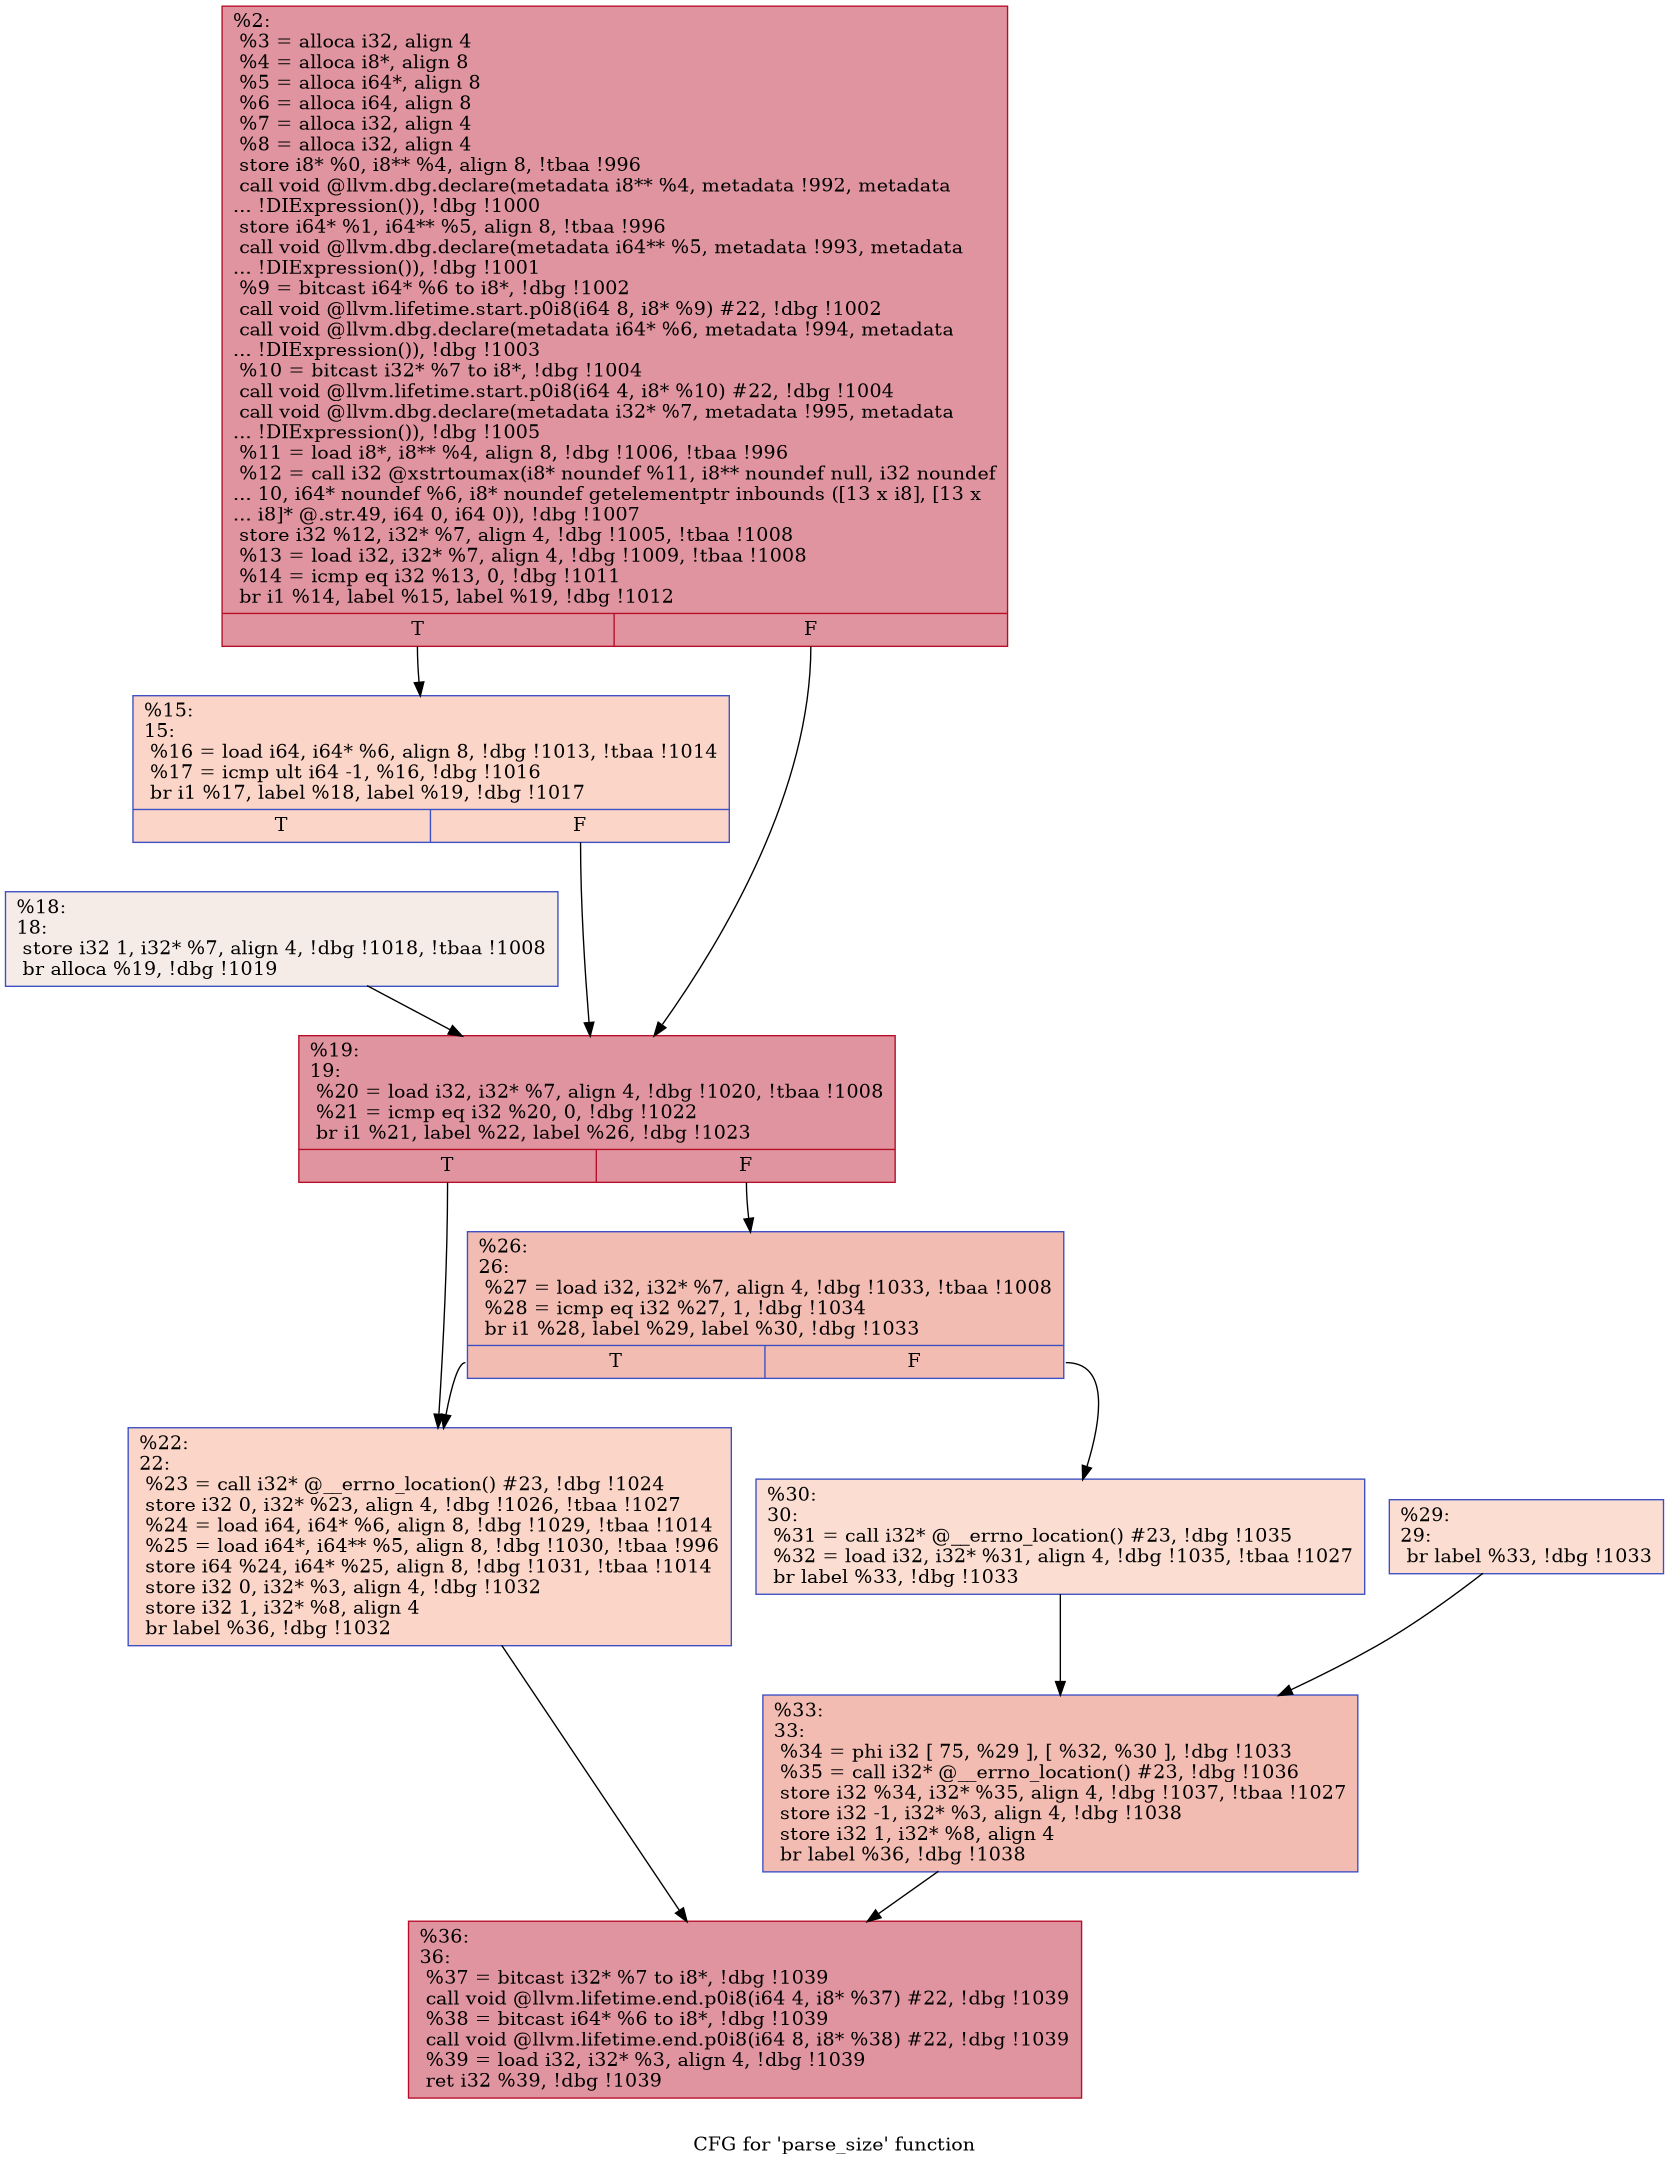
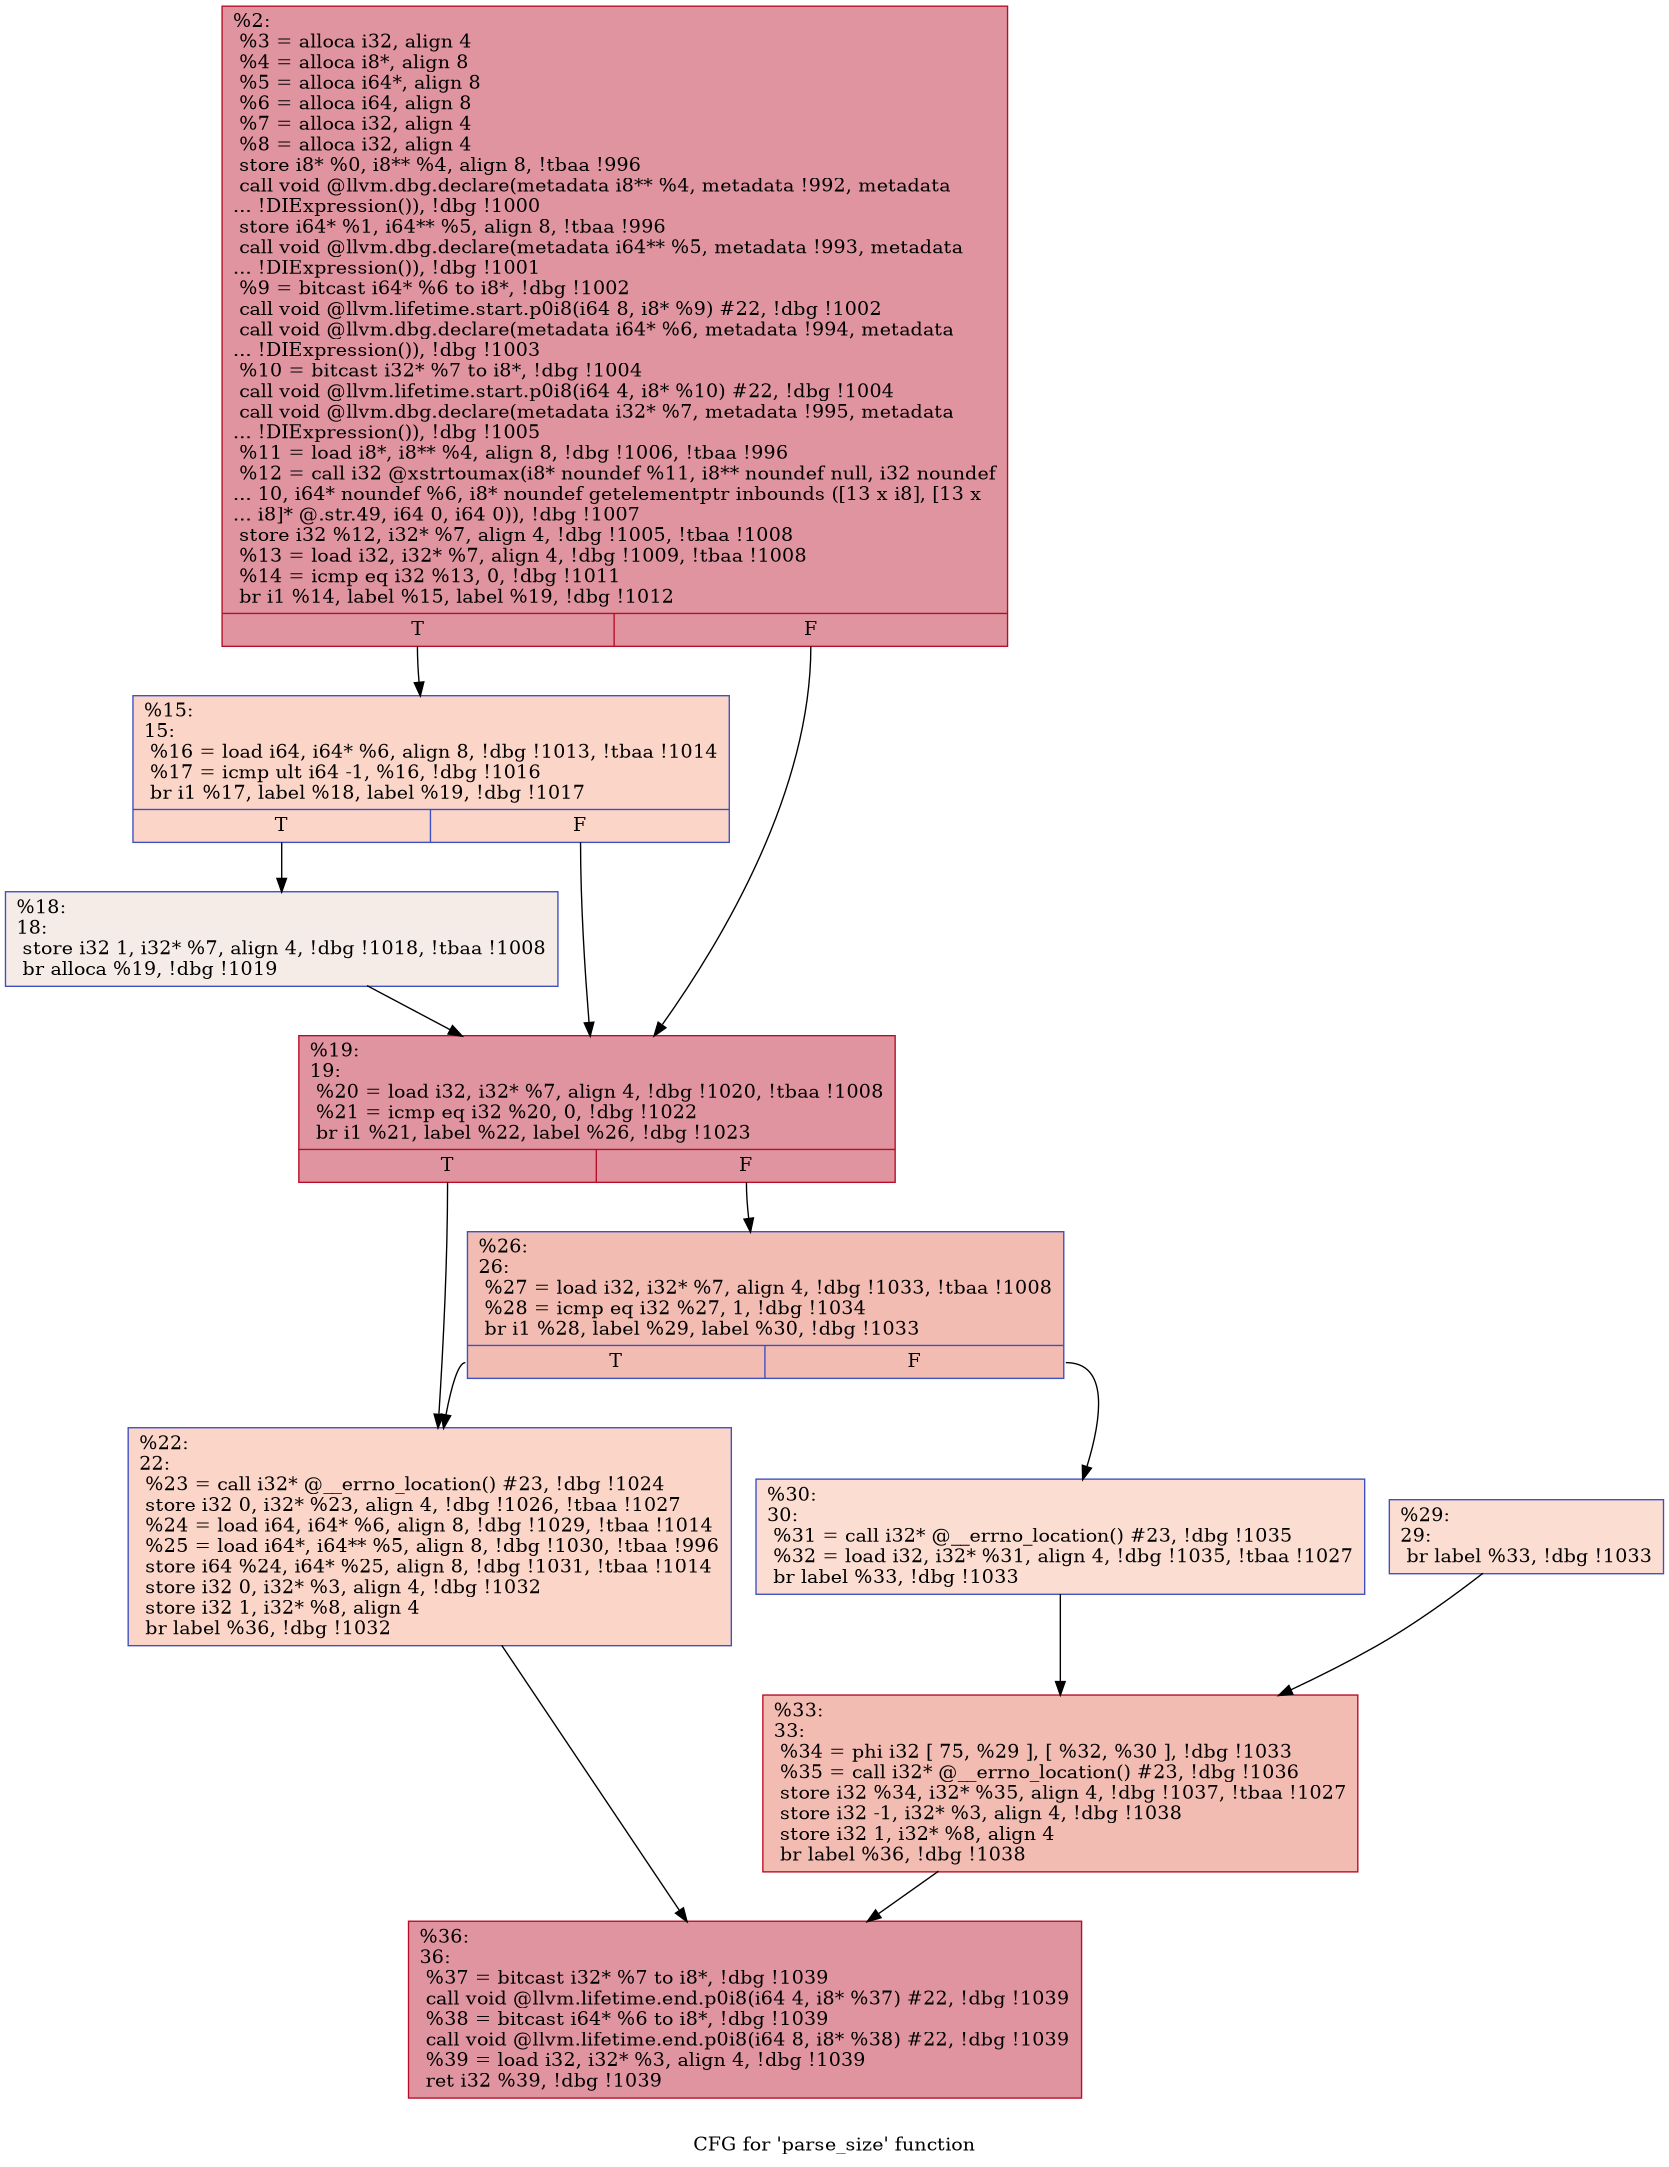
edge "%15:" -> "%18:": added
node "%33:": color #3d50c3ff -> #b70d28ff
